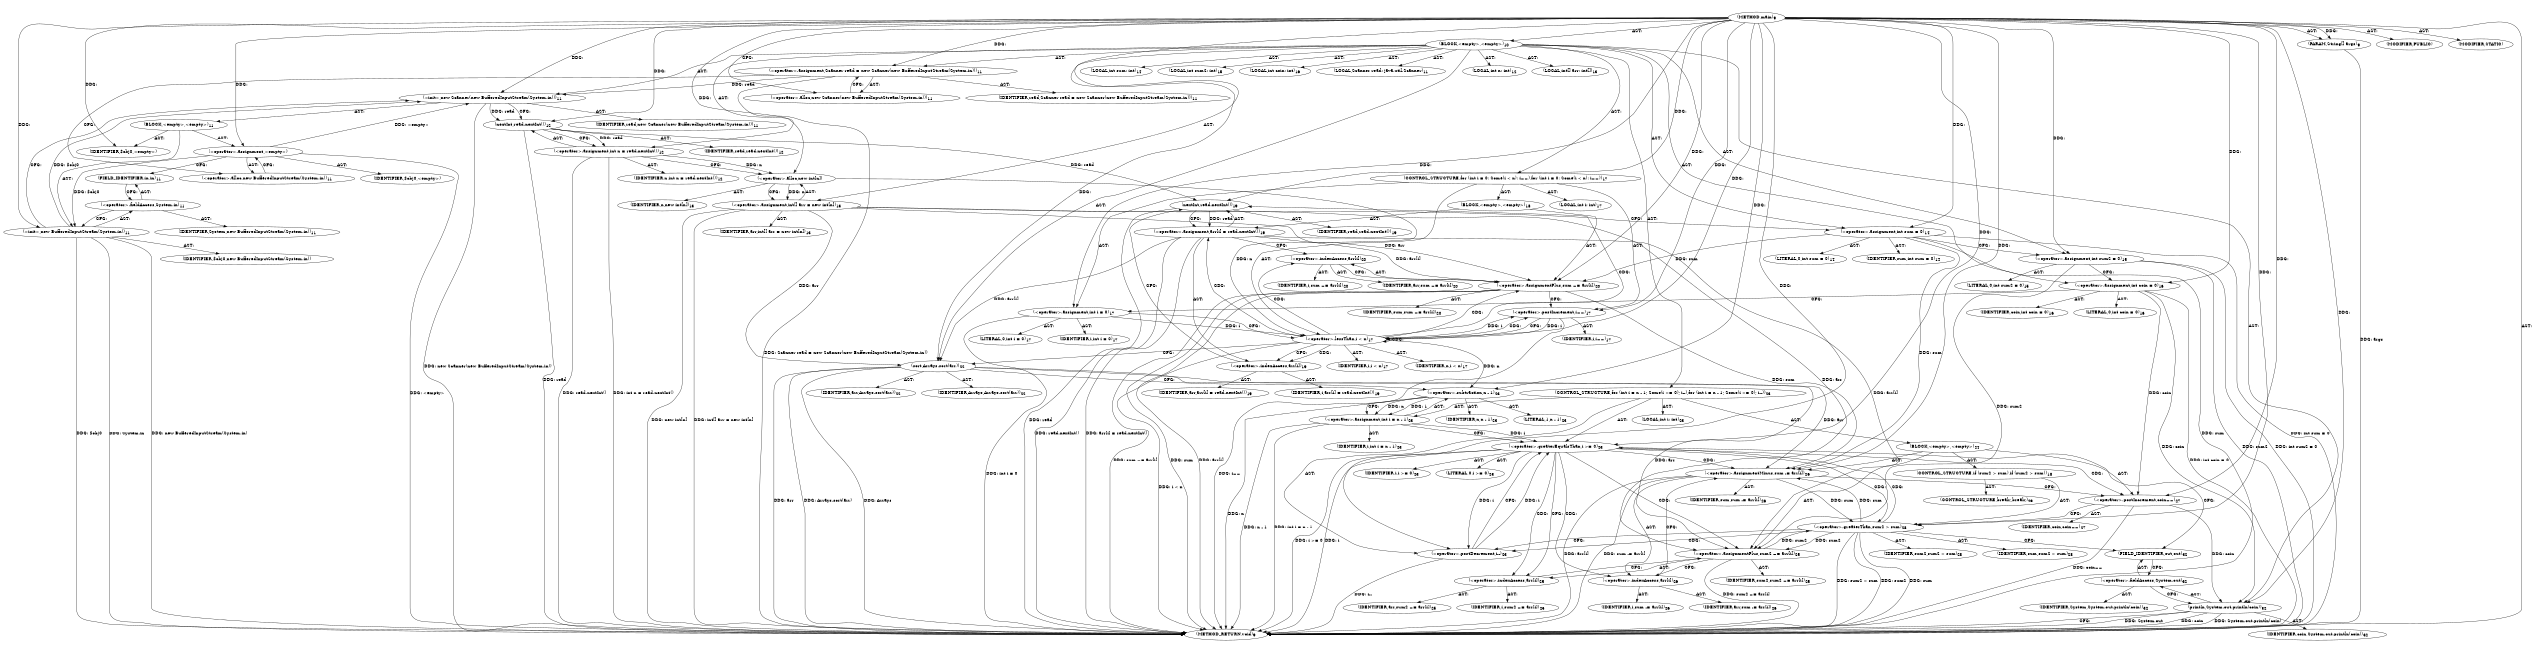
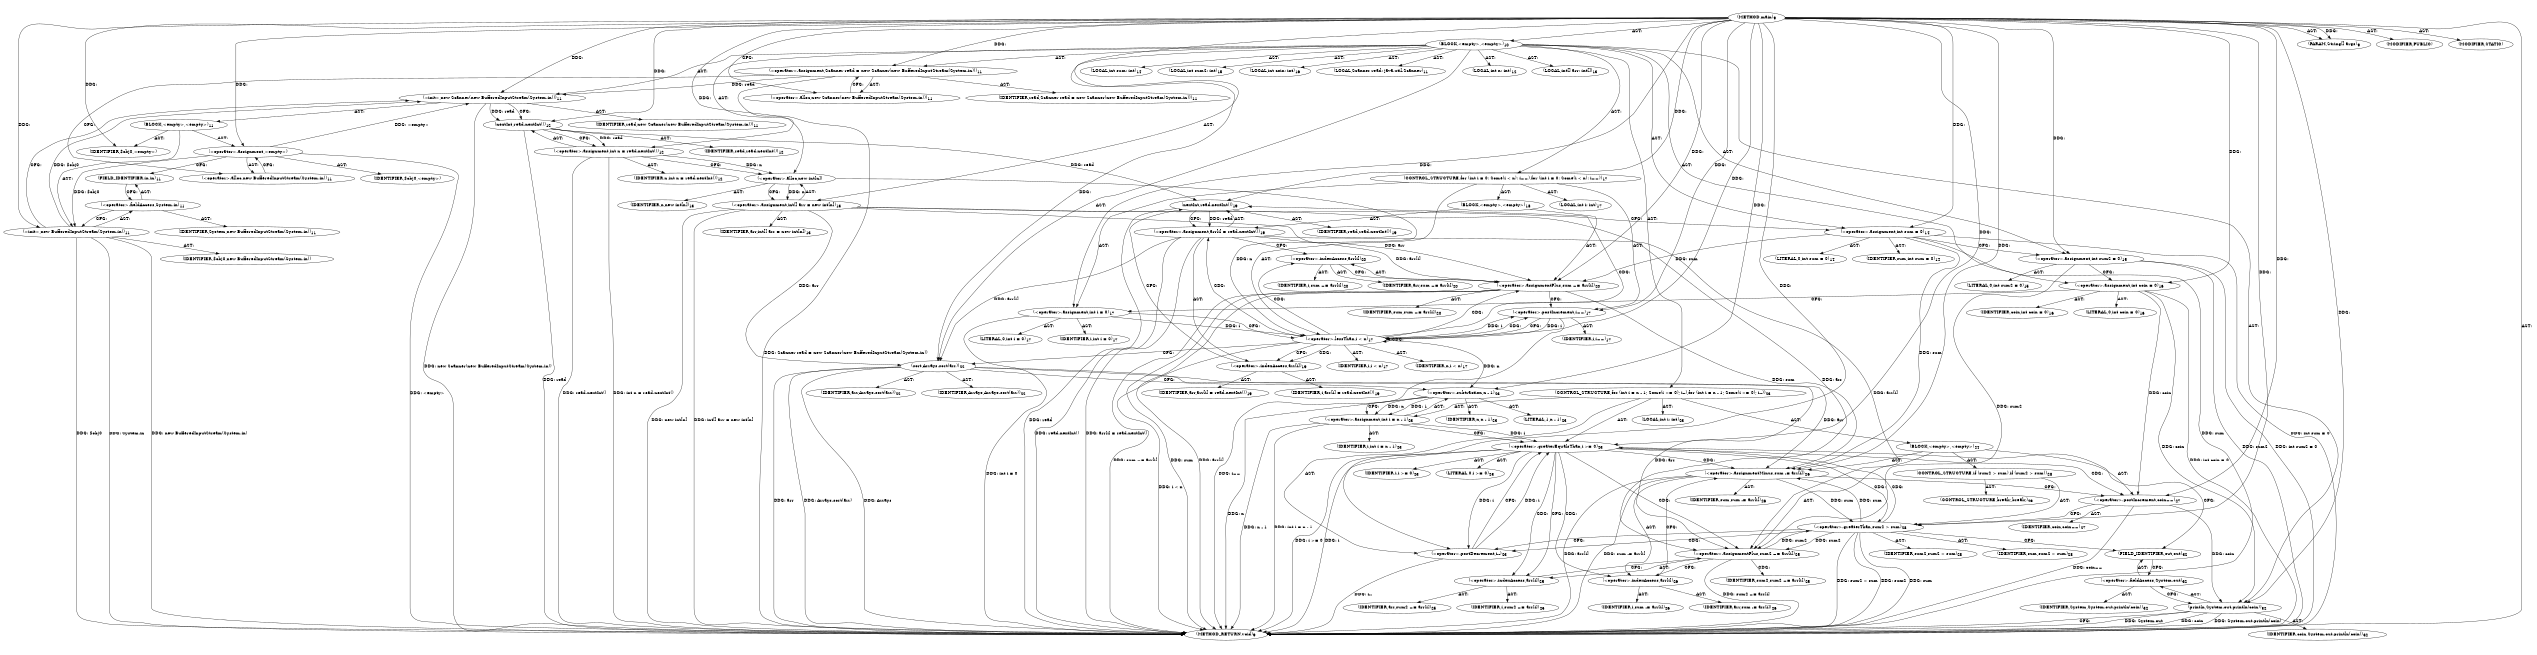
node "(CONTROL_STRUCTURE,if (sum2 > sum),if (sum2 > sum))": text "18" -> "28"
edge "(<operator>.assignmentPlus,sum2 += arr[i])" -> "(IDENTIFIER,sum2,sum2 += arr[i])": label "AST: " -> "CDG: "
edge "(PARAM,String[] args)" -> "(METHOD_RETURN,void)": removed, label "DDG: args"
